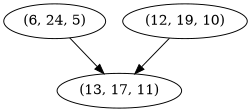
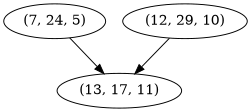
node "(6, 24, 5)": label "(6, 24, 5)" -> "(7, 24, 5)"
node "(12, 19, 10)": label "(12, 19, 10)" -> "(12, 29, 10)"
